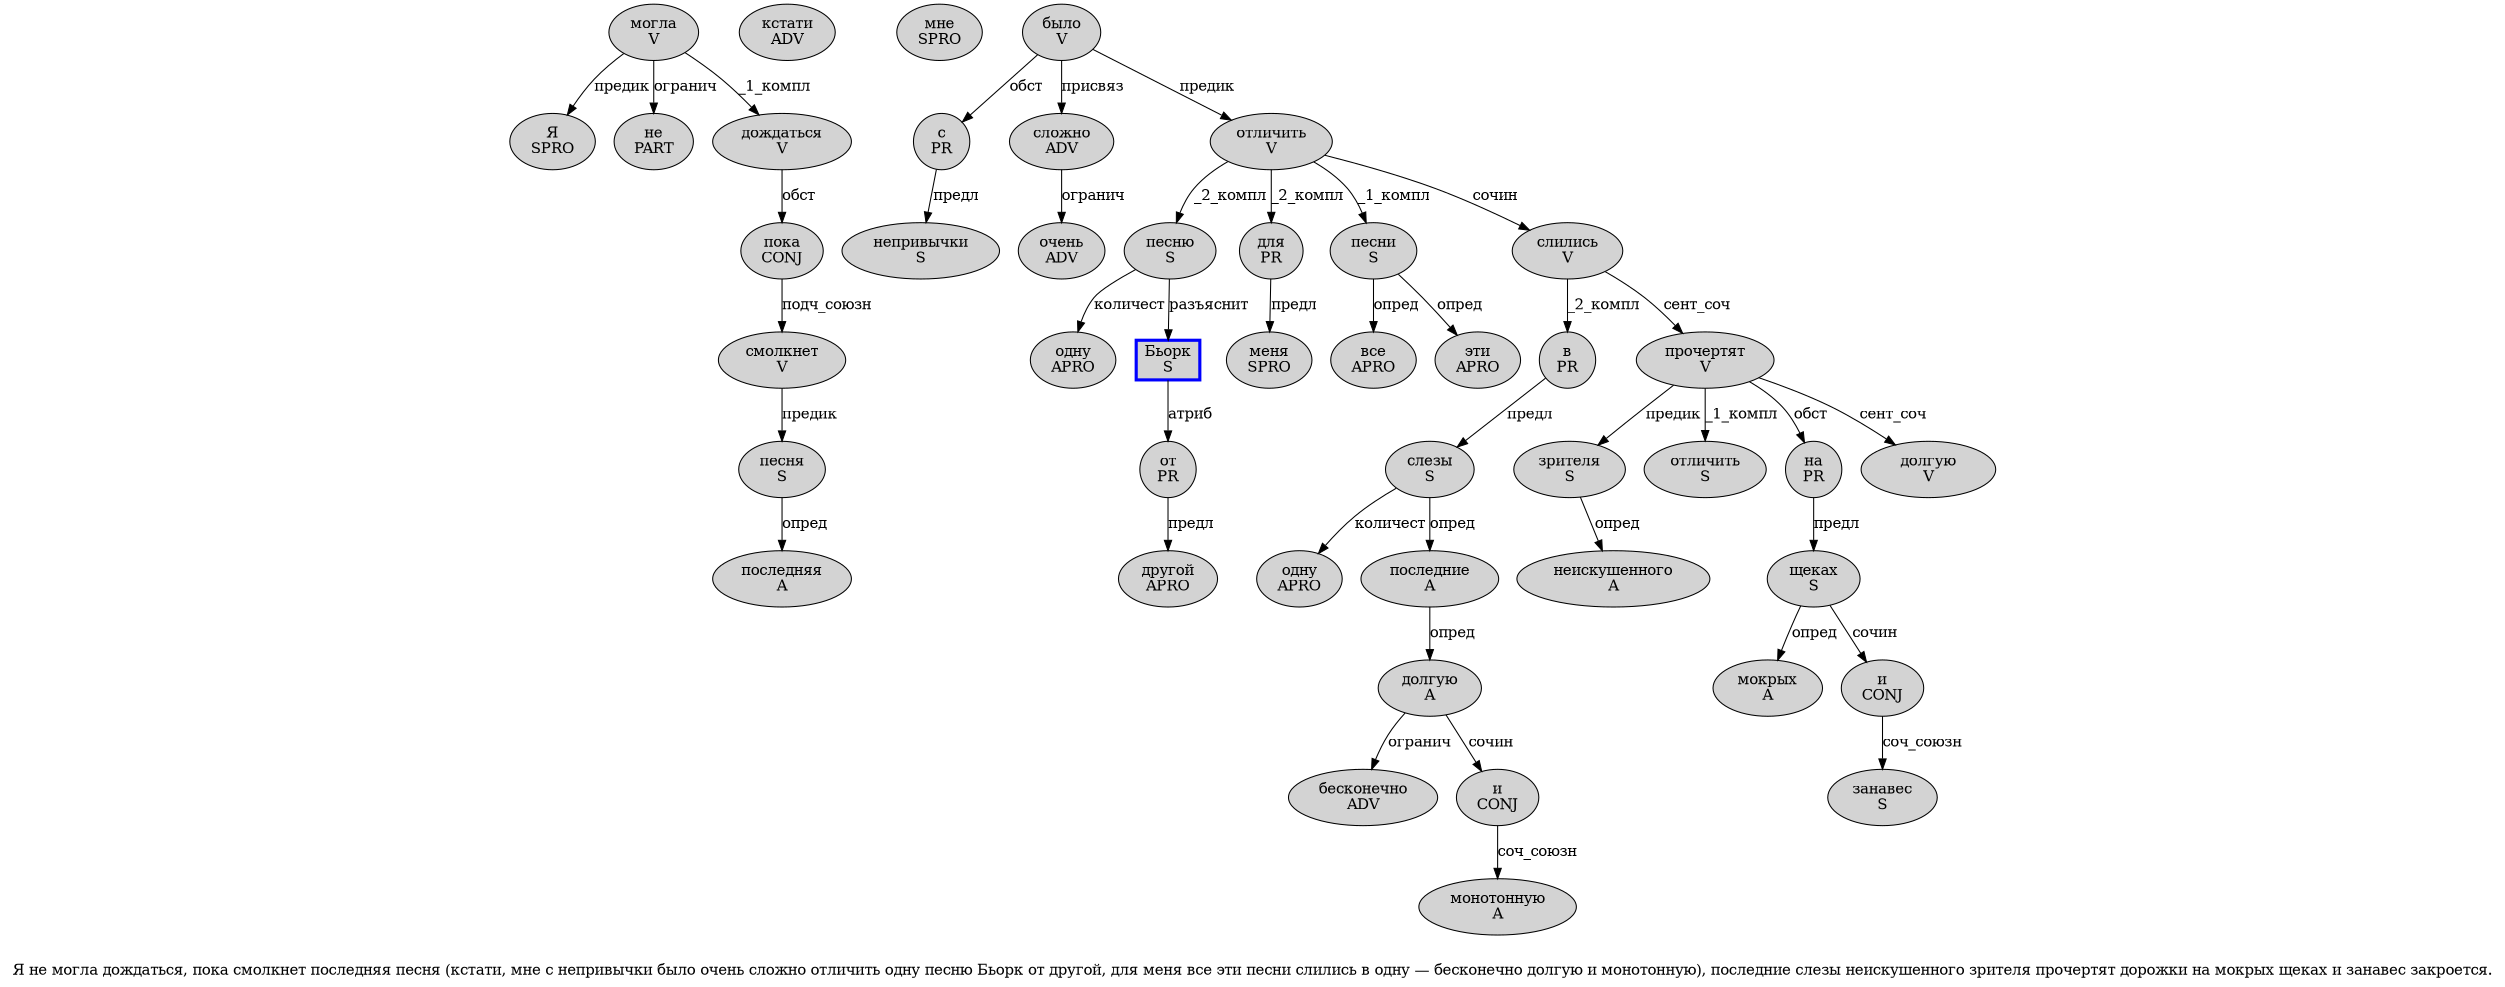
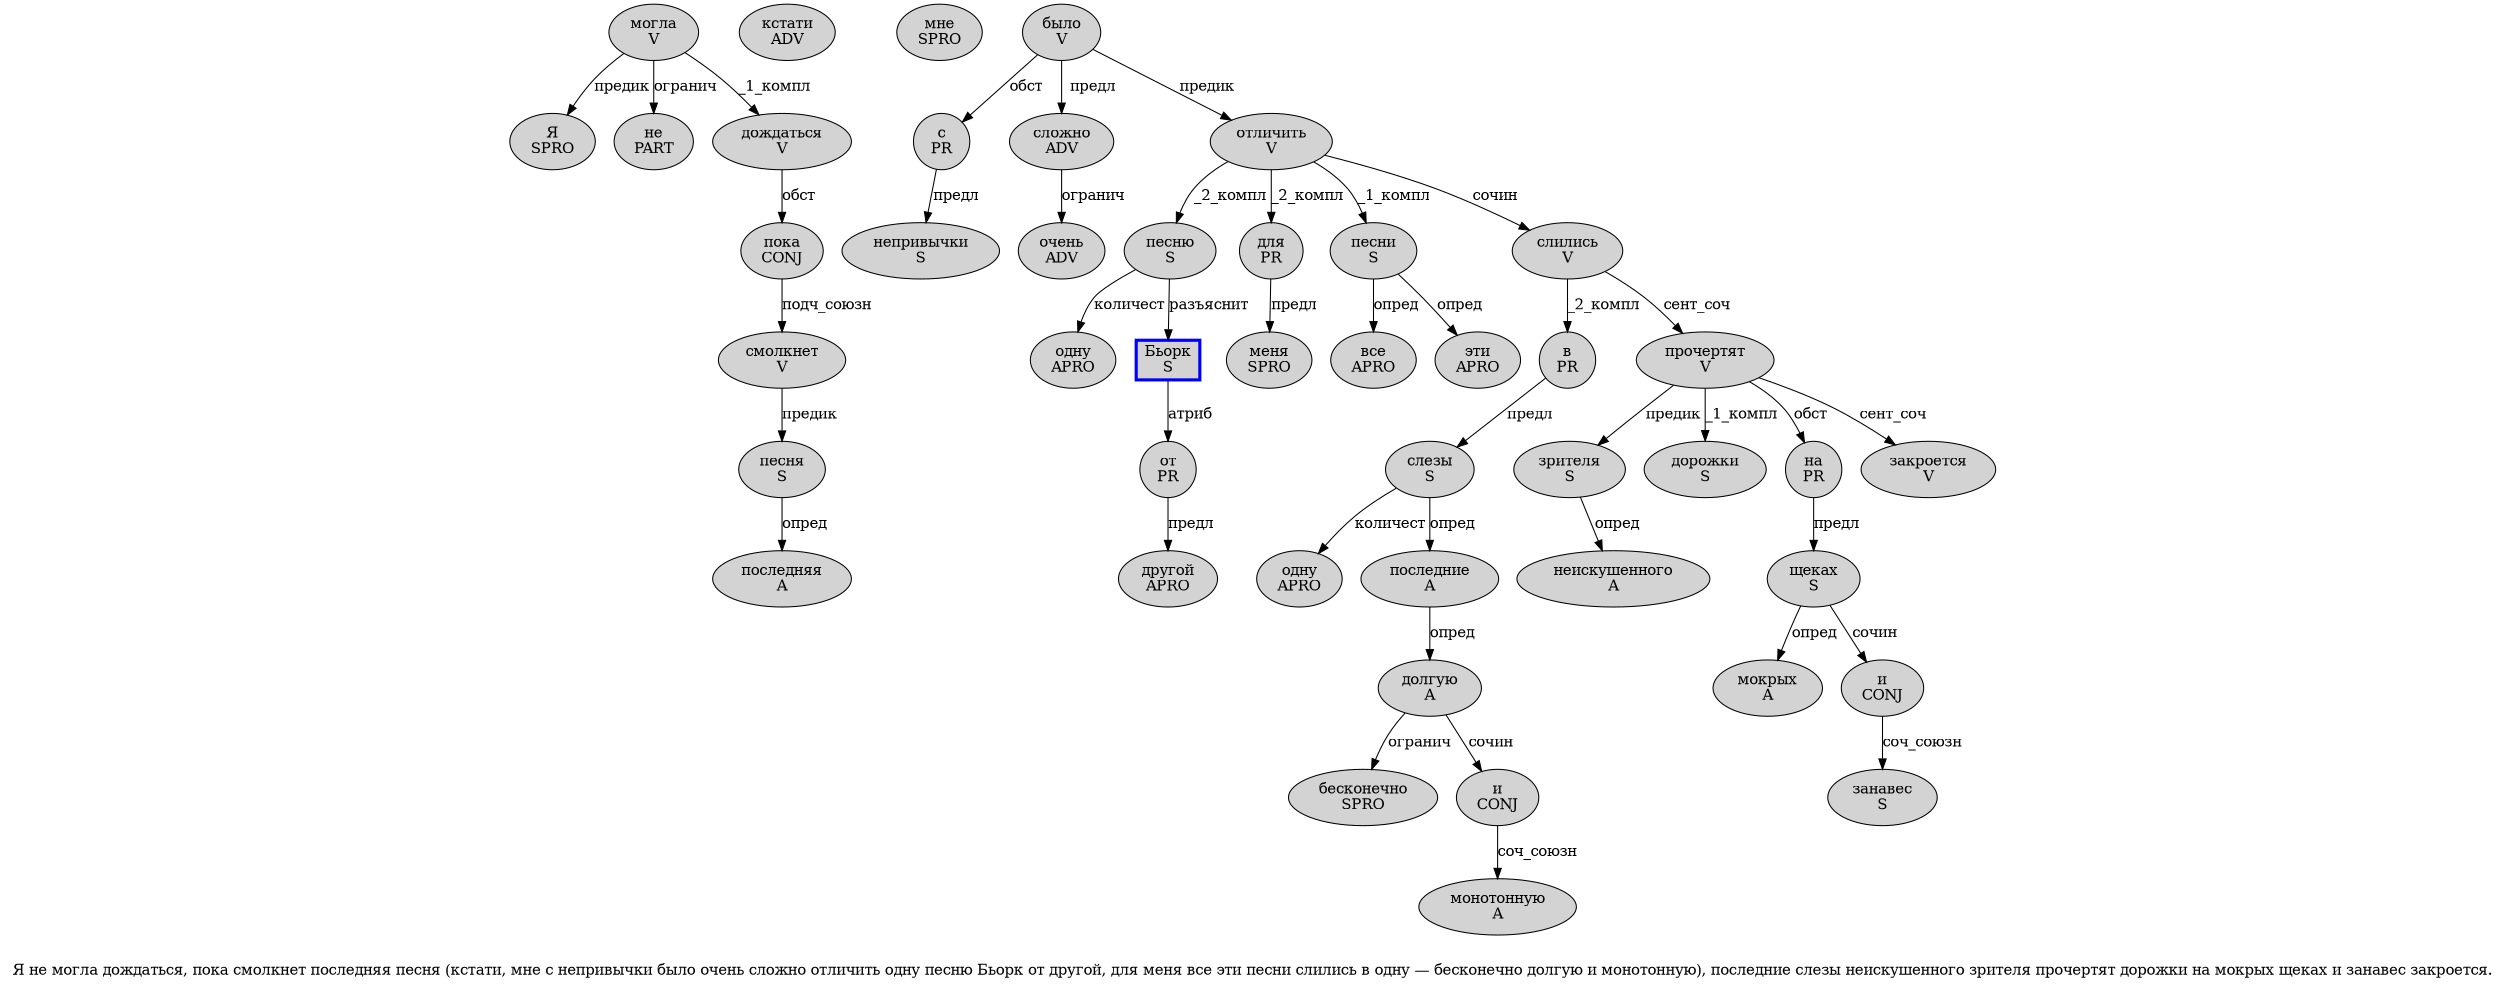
edge "было V" -> "сложно ADV": label "присвяз" -> "предл"
node "отличить S": label "отличить S" -> "дорожки S"
node "долгую V": label "долгую V" -> "закроется V"
node "бесконечно ADV": label "бесконечно ADV" -> "бесконечно SPRO"
